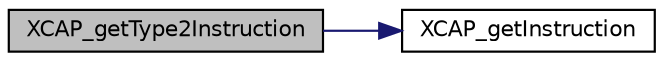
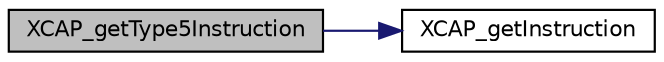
node "XCAP_getType2Instruction": label "XCAP_getType2Instruction" -> "XCAP_getType5Instruction"
